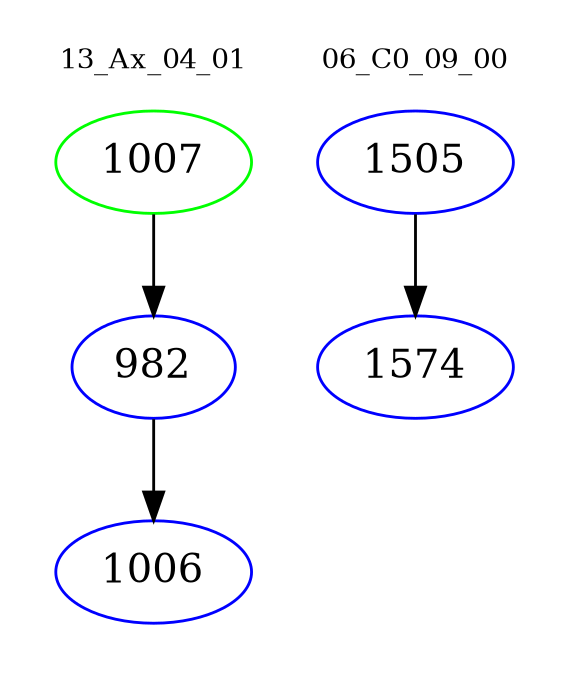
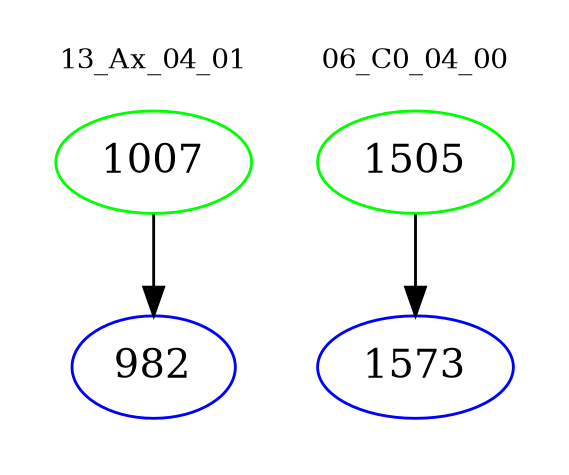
cluster "06_C0_09_00": label "06_C0_09_00" -> "06_C0_04_00"
node "1505": color blue -> green
node "1574": label "1574" -> "1573"
node "1006": removed
